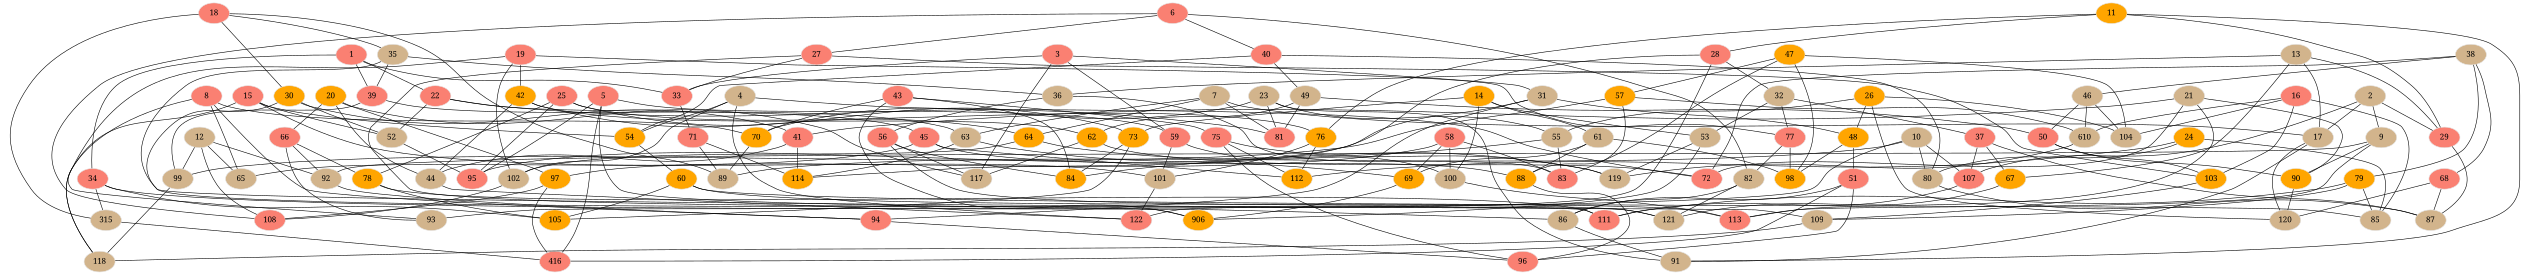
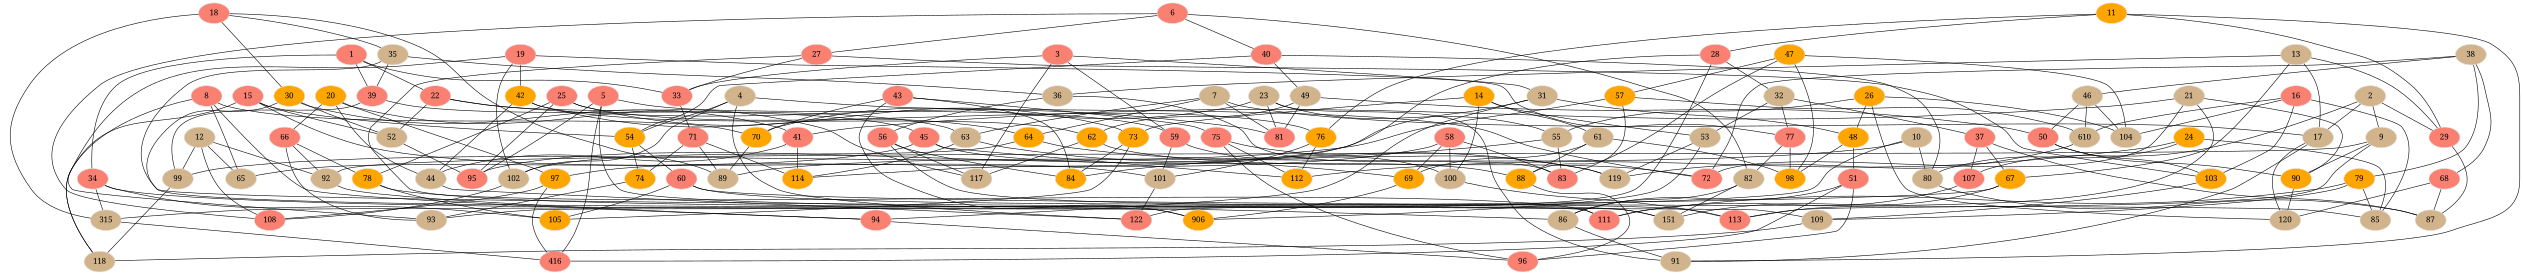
edge "10" -- "107": removed
node "74": added
node "60": fillcolor orange -> salmon
edge "67" -- "315": added
node "121": label "121" -> "151"
